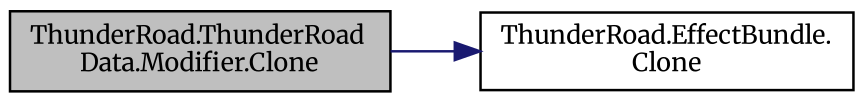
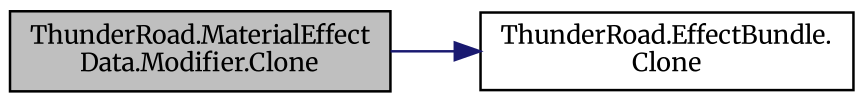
node "ThunderRoad.ThunderRoad Data.Modifier.Clone": label "ThunderRoad.ThunderRoad Data.Modifier.Clone" -> "ThunderRoad.MaterialEffect Data.Modifier.Clone"
